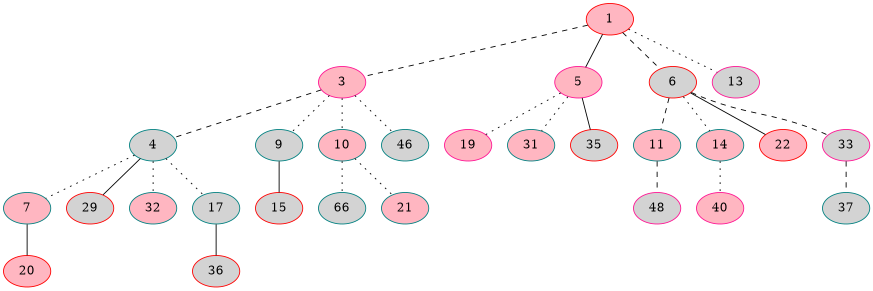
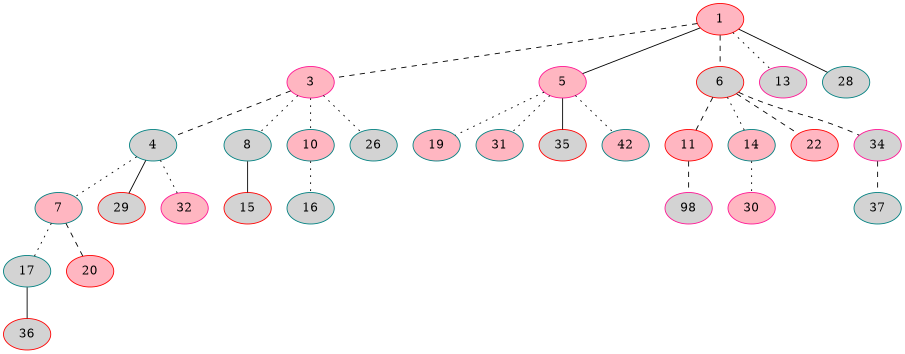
node "28": added
edge "6" -- "22": style solid -> dashed
node "9": label "9" -> "8"
node "46": label "46" -> "26"
node "19": color deeppink -> teal
node "42": added
node "11": color teal -> red
node "33": label "33" -> "34"
edge "4" -- "17": now "7" -- "17"
node "32": color teal -> deeppink
node "66": label "66" -> "16"
node "21": removed
node "48": label "48" -> "98"
node "40": label "40" -> "30"
edge "7" -- "20": style solid -> dashed
